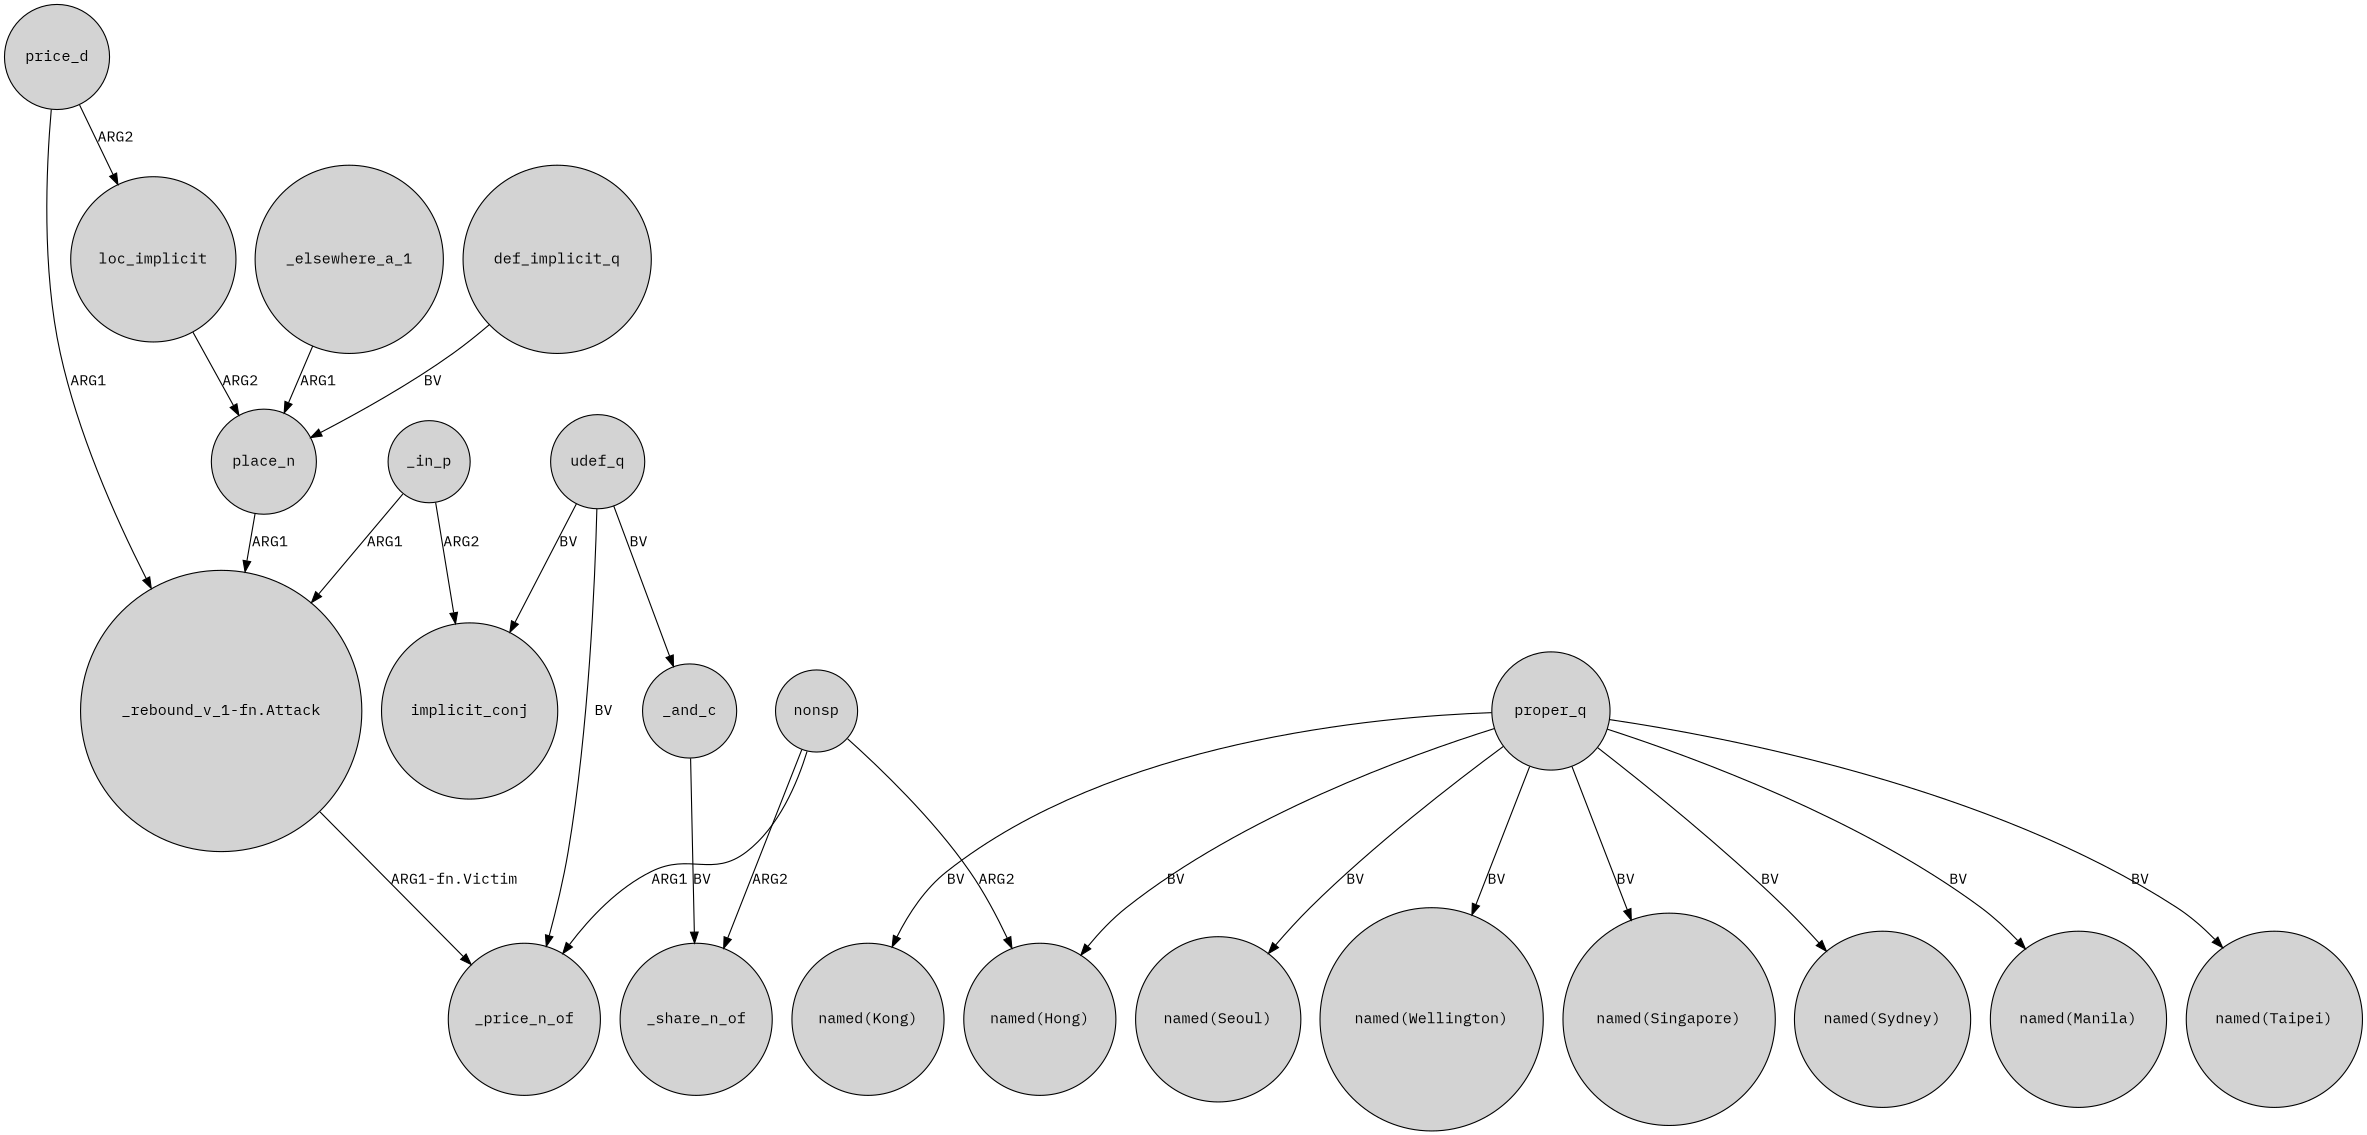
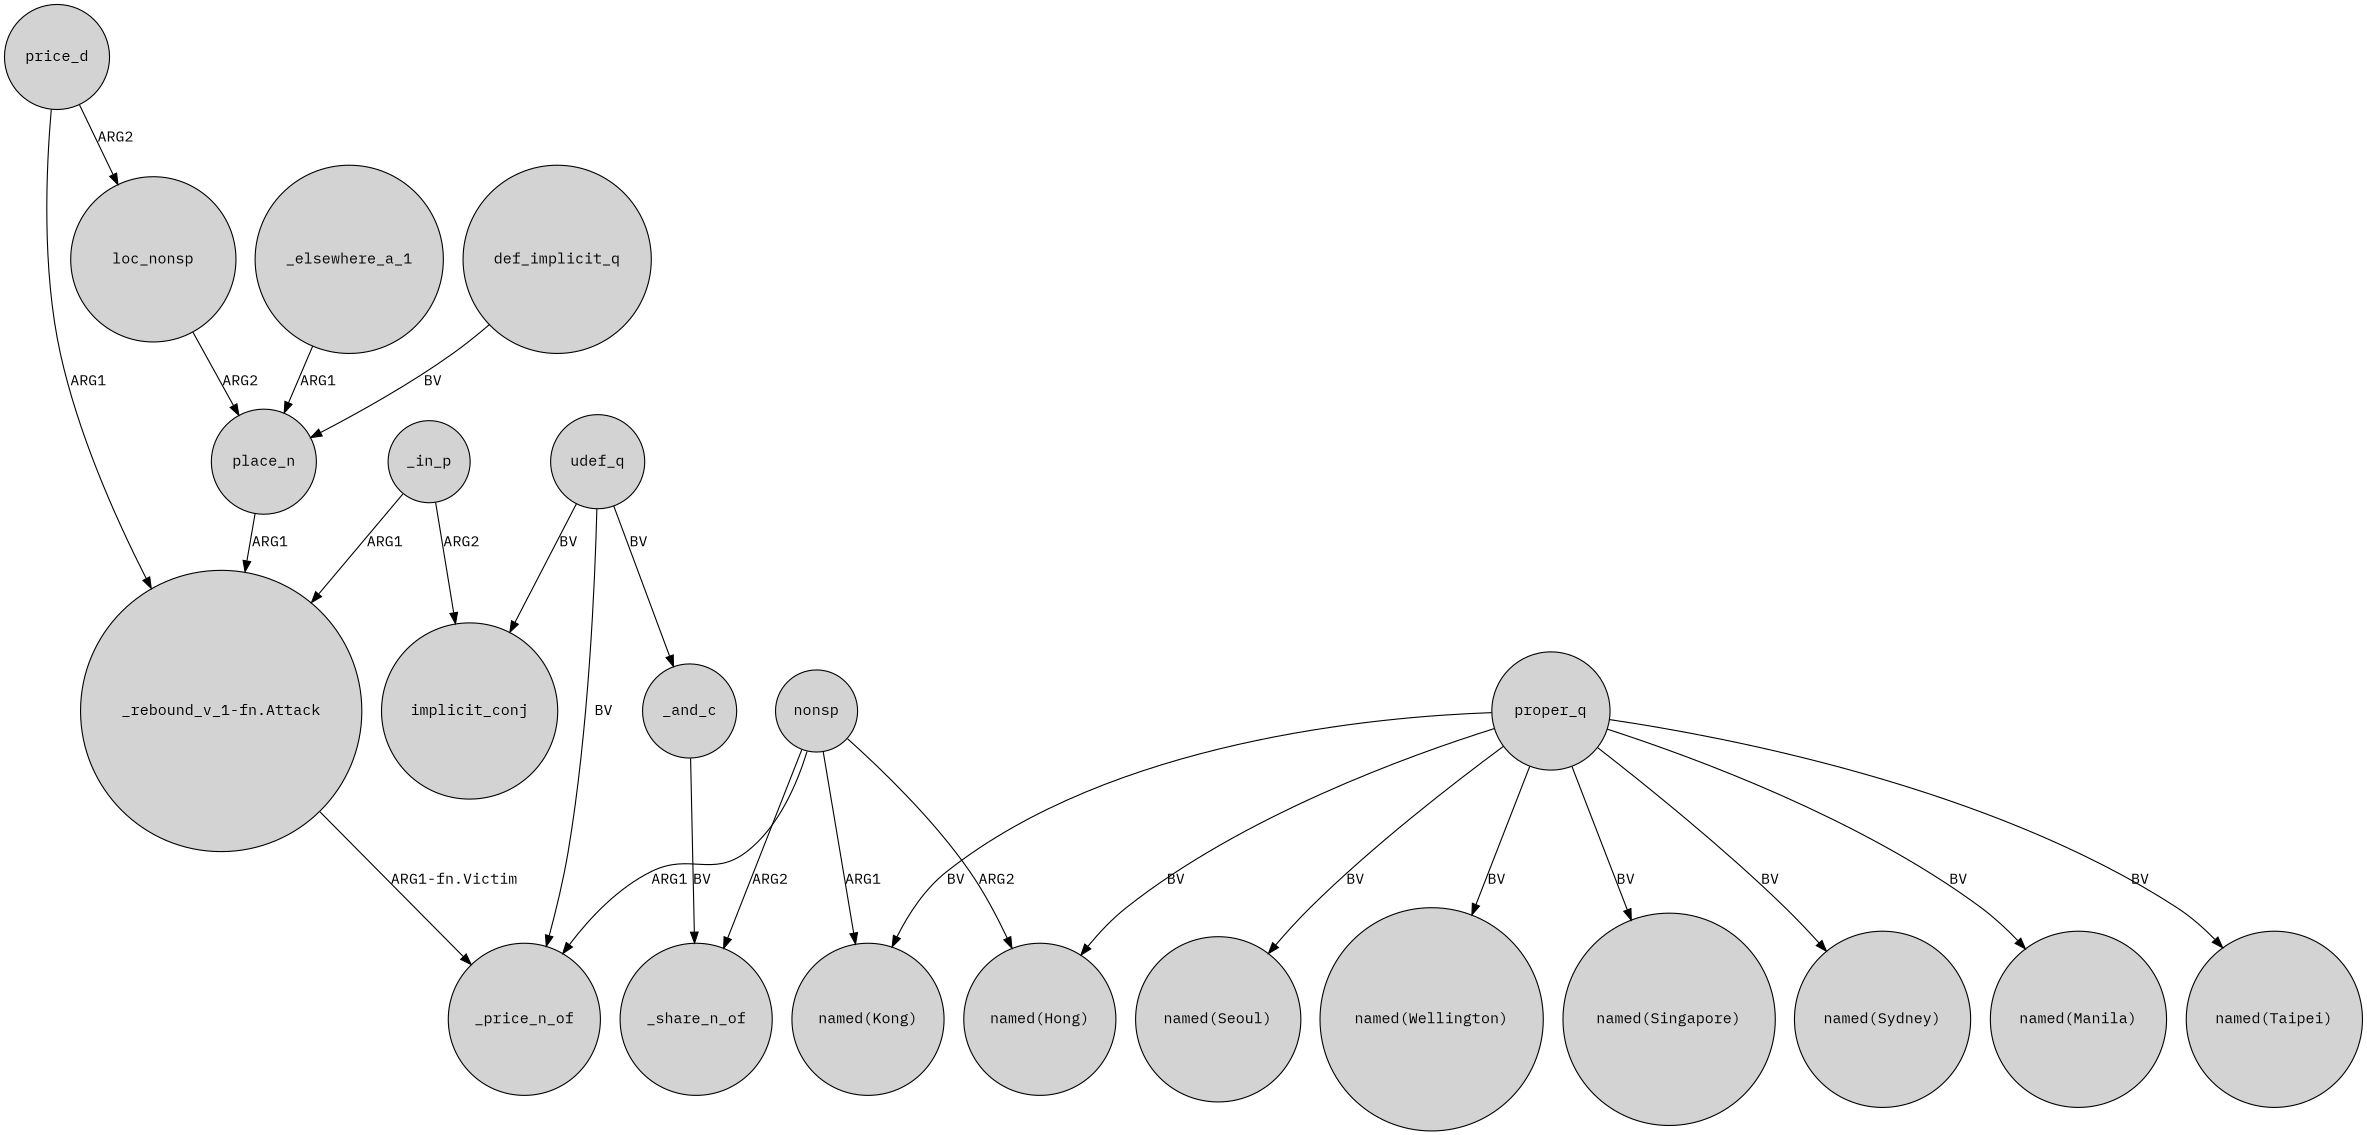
node "loc_implicit": label "loc_implicit" -> "loc_nonsp"
edge "nonsp" -> "named(Kong)": added, label "ARG1"
